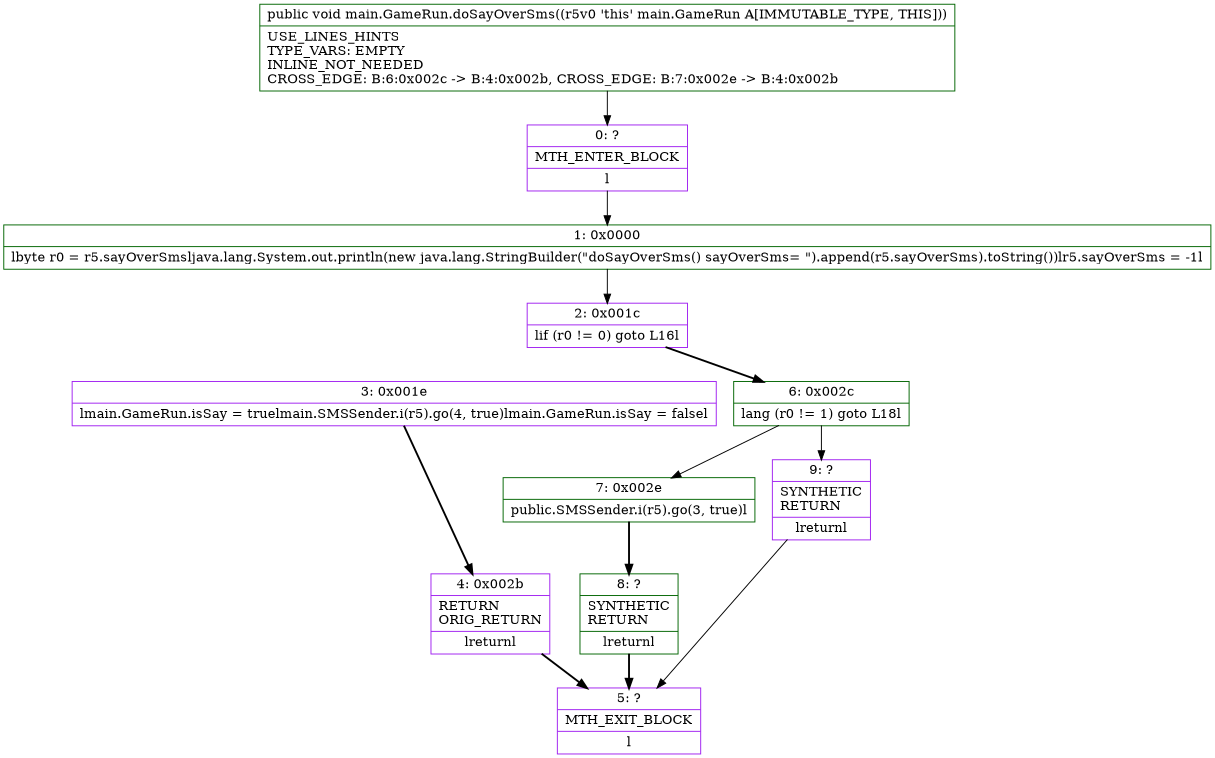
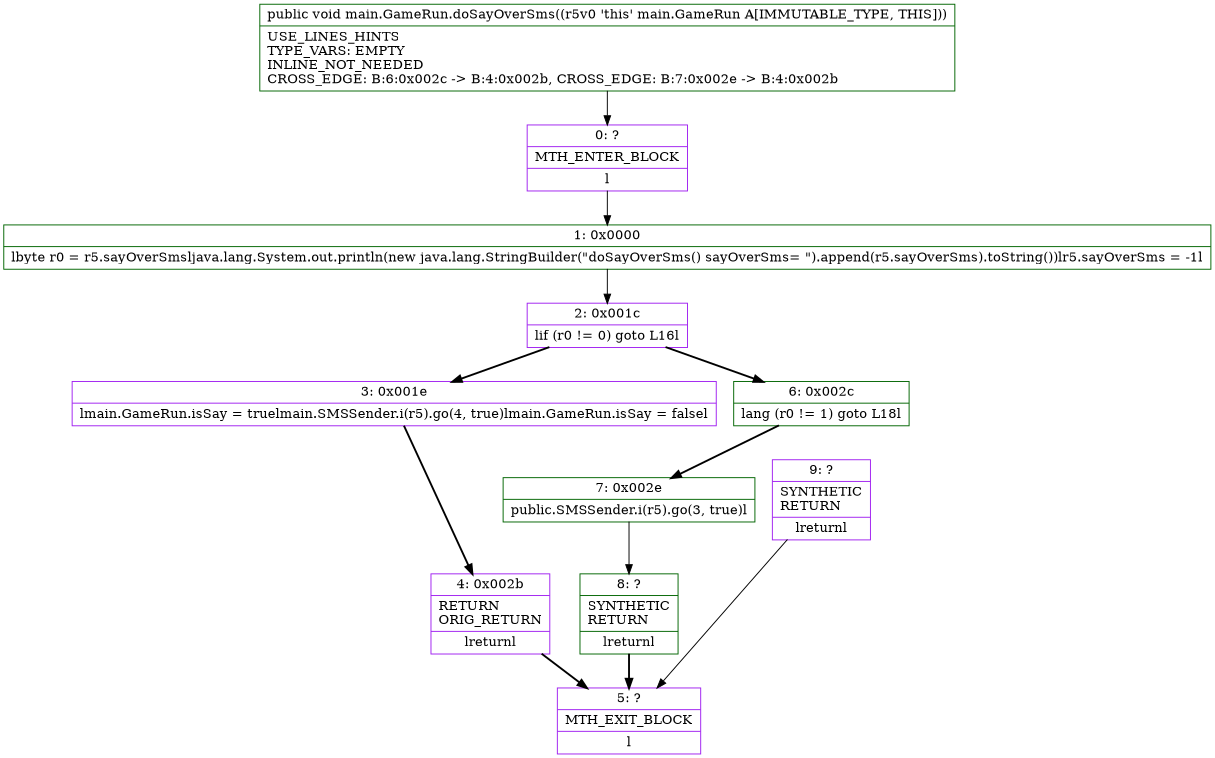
edge "2: 0x001c" -> "3: 0x001e": added
edge "6: 0x002c" -> "9: ?": removed
edge "6: 0x002c" -> "7: 0x002e": style solid -> bold
edge "7: 0x002e" -> "8: ?": style bold -> solid
